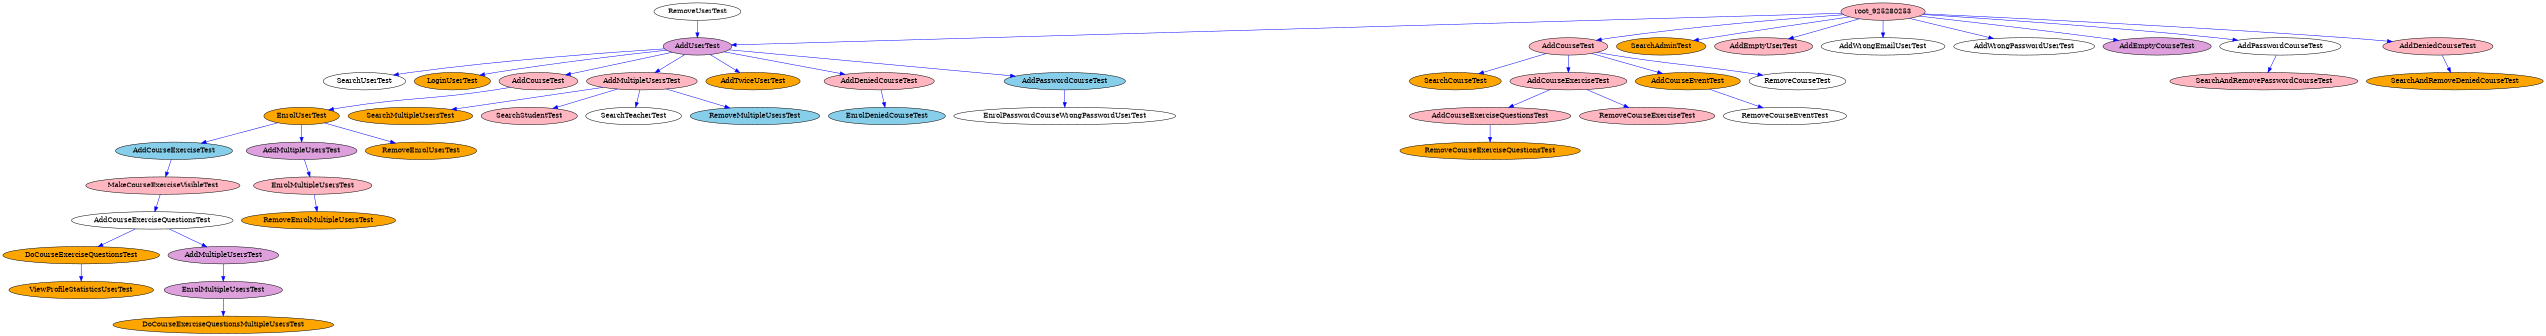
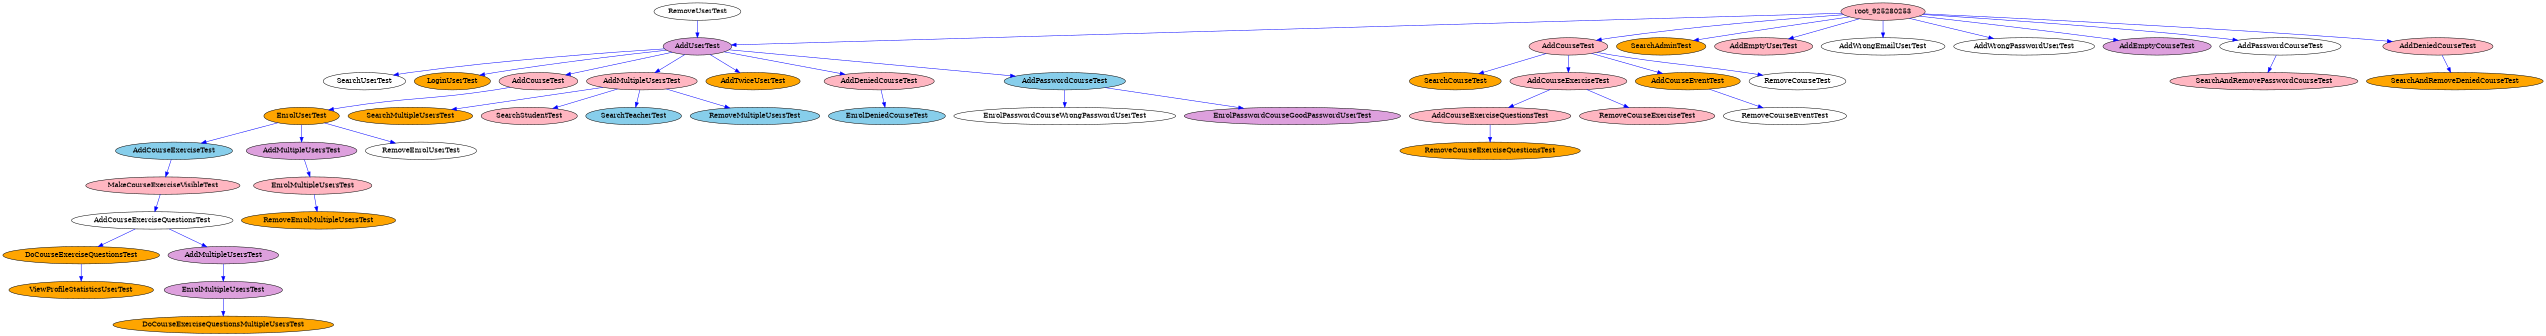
node "SearchTeacherTest": fillcolor white -> skyblue
node "EnrolPasswordCourseGoodPasswordUserTest": added
node "RemoveEnrolUserTest": fillcolor orange -> white
